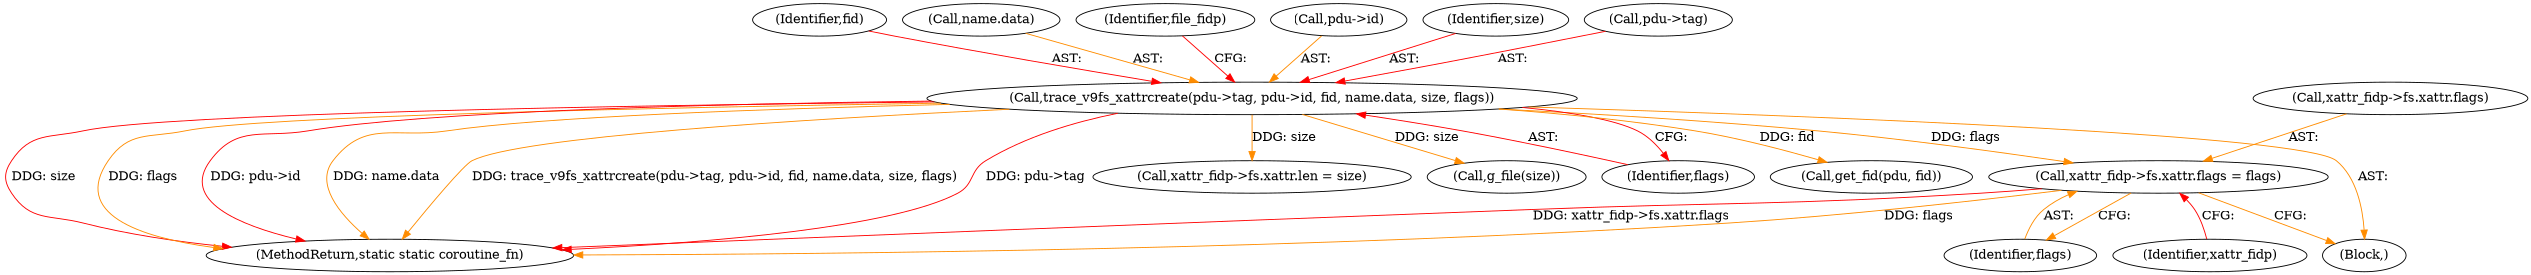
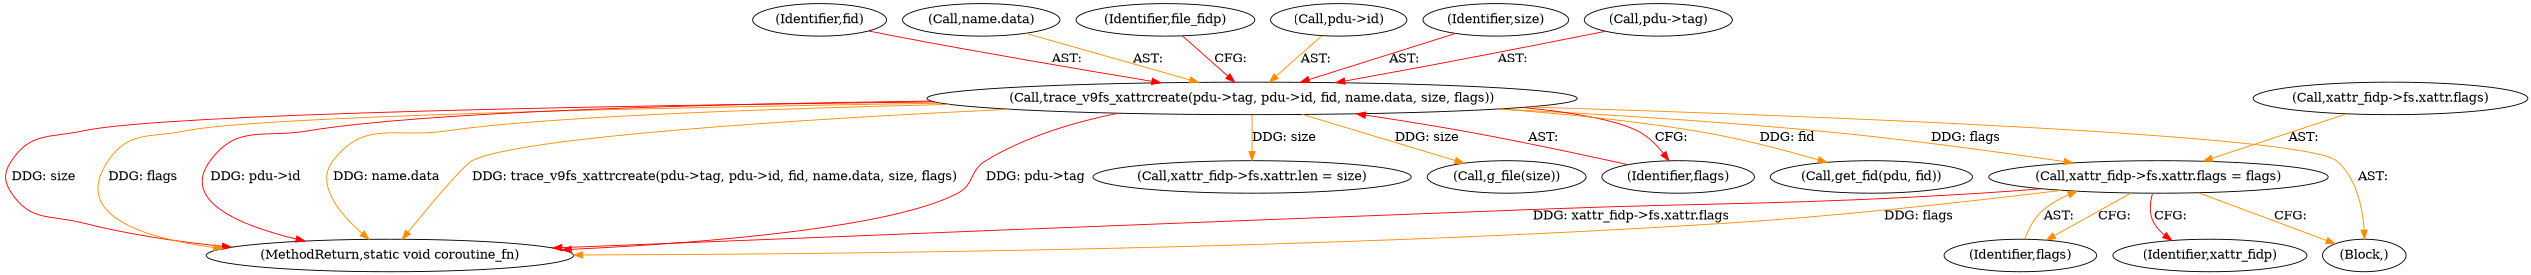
edge "(Identifier,xattr_fidp)" -> "(Call,xattr_fidp->fs.xattr.flags = flags)": reversed
node "(MethodReturn,static static coroutine_fn)": label "(MethodReturn,static static coroutine_fn)" -> "(MethodReturn,static void coroutine_fn)"
